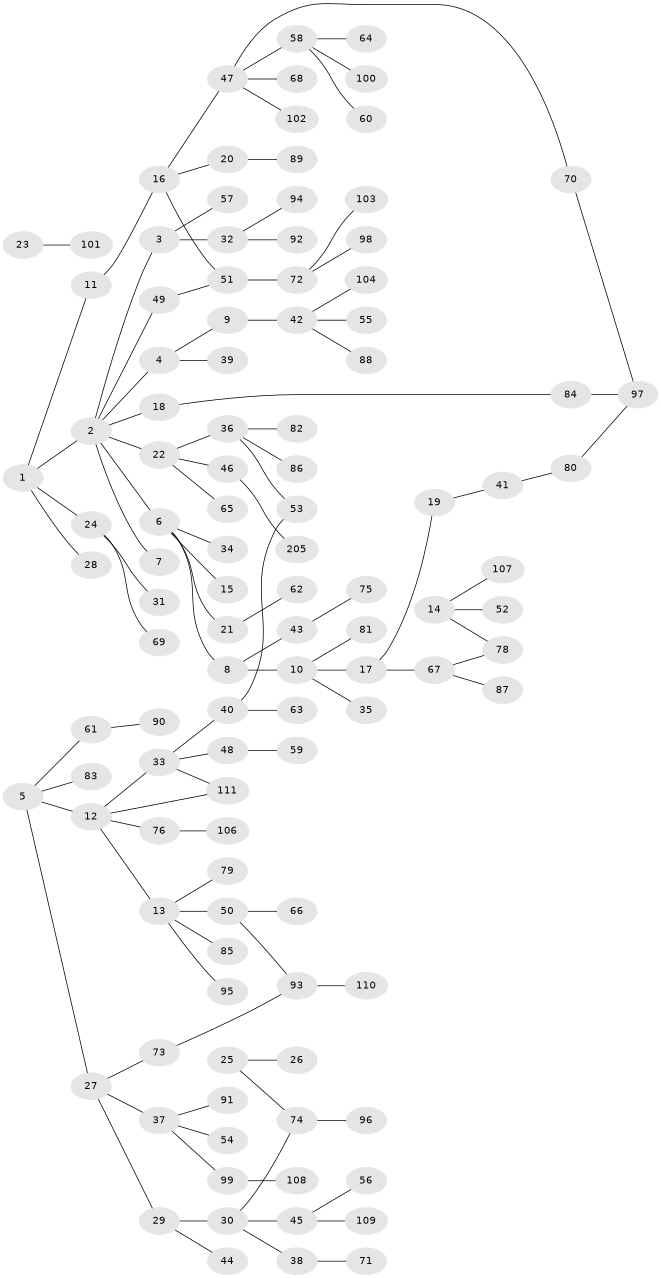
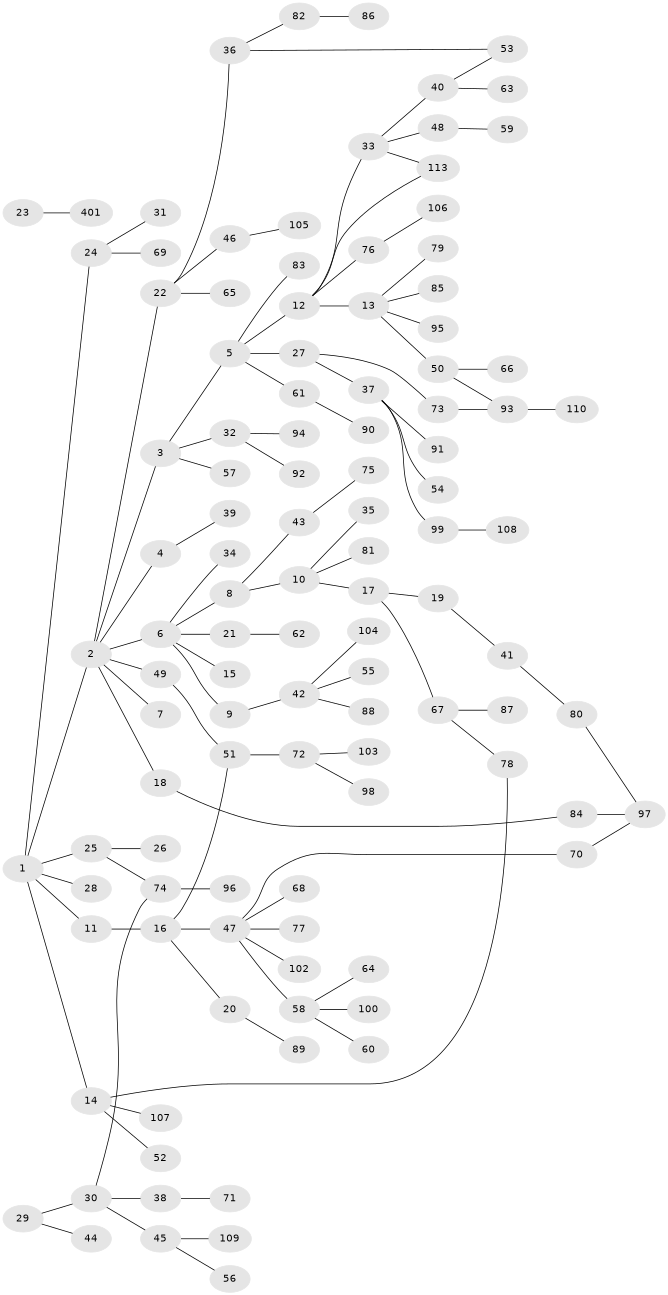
node "101": label "101" -> "401"
edge "9" -- "4": now "9" -- "6"
edge "5" -- "3": added
edge "36" -- "86": now "82" -- "86"
node "205": label "205" -> "105"
node "111": label "111" -> "113"
edge "25" -- "1": added
node "77": added
edge "1" -- "14": added
edge "27" -- "29": removed
